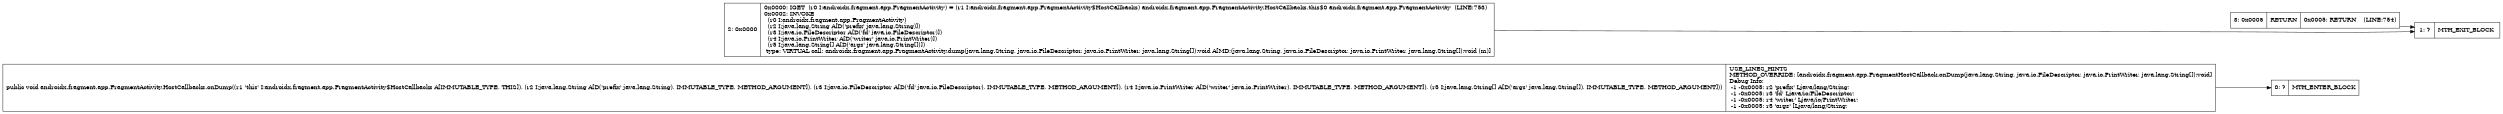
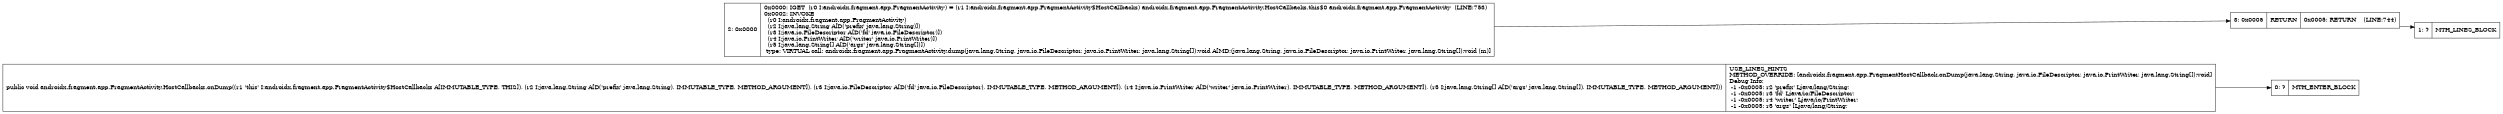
node "3: 0x0005": text "0x0005: RETURN    (LINE:754)" -> "0x0005: RETURN    (LINE:744)"
node "1: ?": text "MTH_EXIT_BLOCK" -> "MTH_LINES_BLOCK"
edge "2: 0x0000" -> "1: ?": now "2: 0x0000" -> "3: 0x0005"
